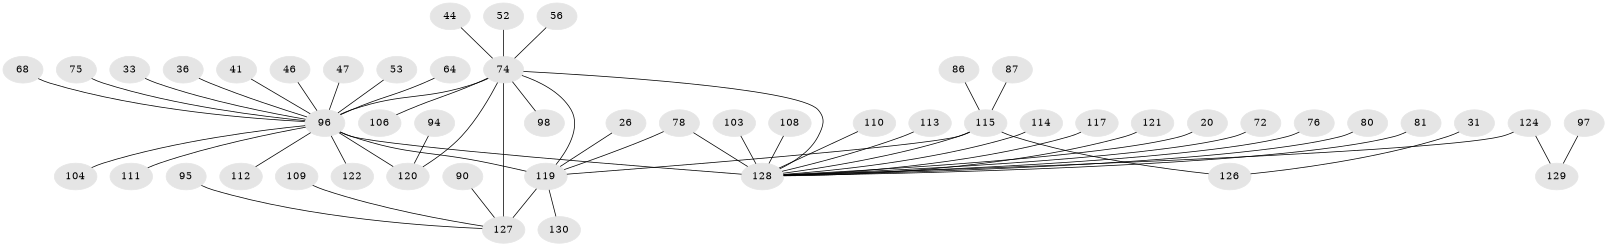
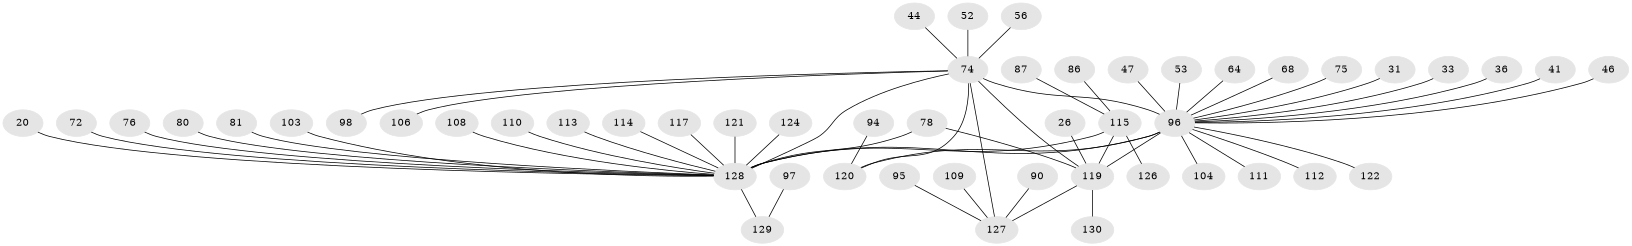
edge "124" -- "129": now "128" -- "129"
edge "31" -- "126": now "31" -- "96"
